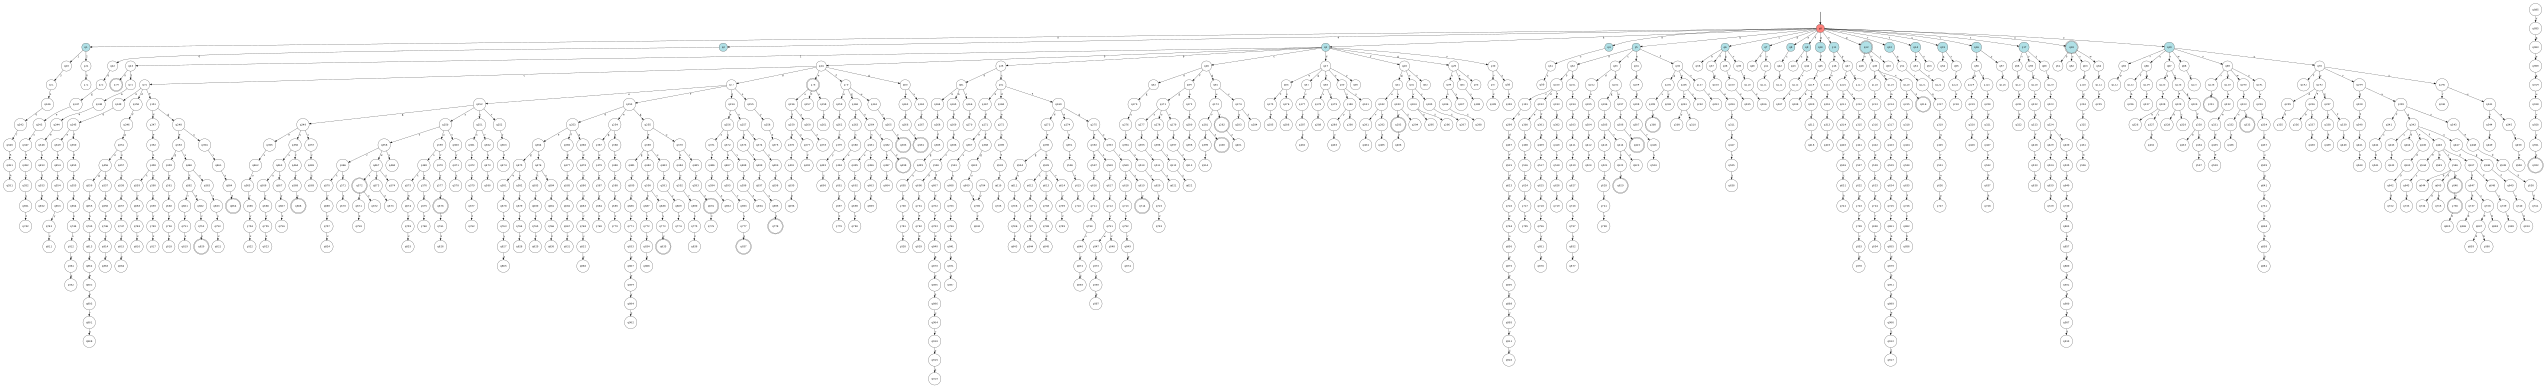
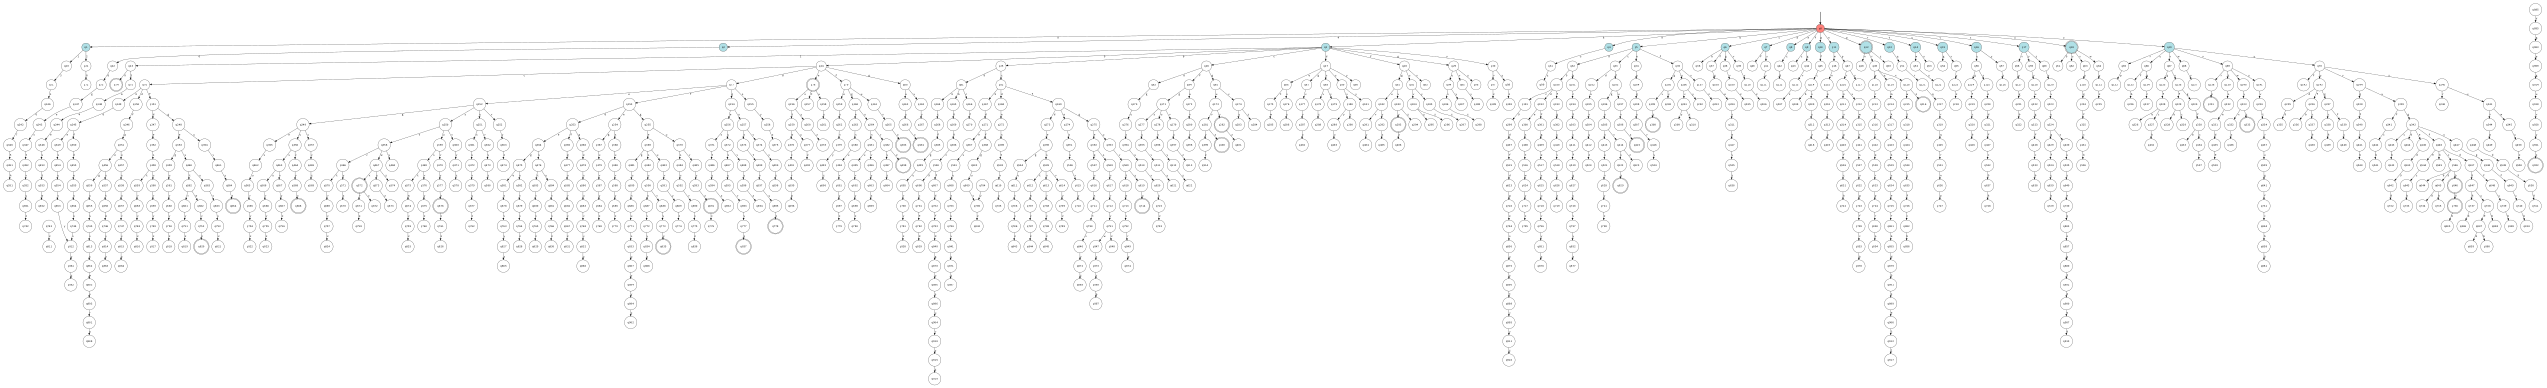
node "q343": removed
edge "q653" -> "q743": now "q653" -> "q812"
